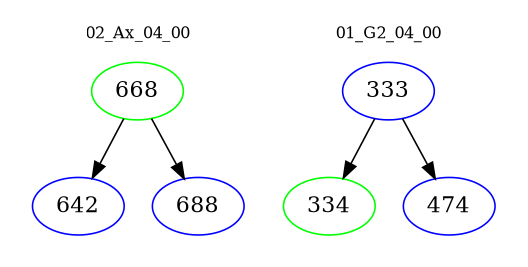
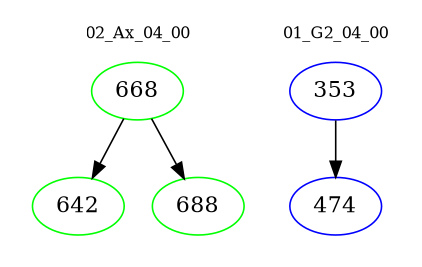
node "333": label "333" -> "353"
node "642": color blue -> green
node "688": color blue -> green
node "334": removed
